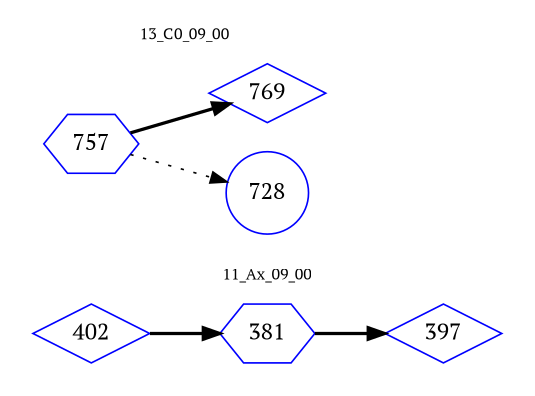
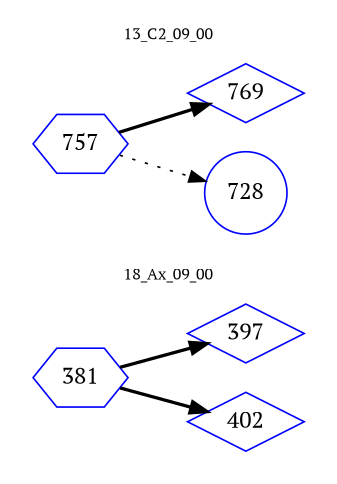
cluster "13_C0_09_00": label "13_C0_09_00" -> "13_C2_09_00"
cluster "11_Ax_09_00": label "11_Ax_09_00" -> "18_Ax_09_00"
edge "402" -> "381": reversed
